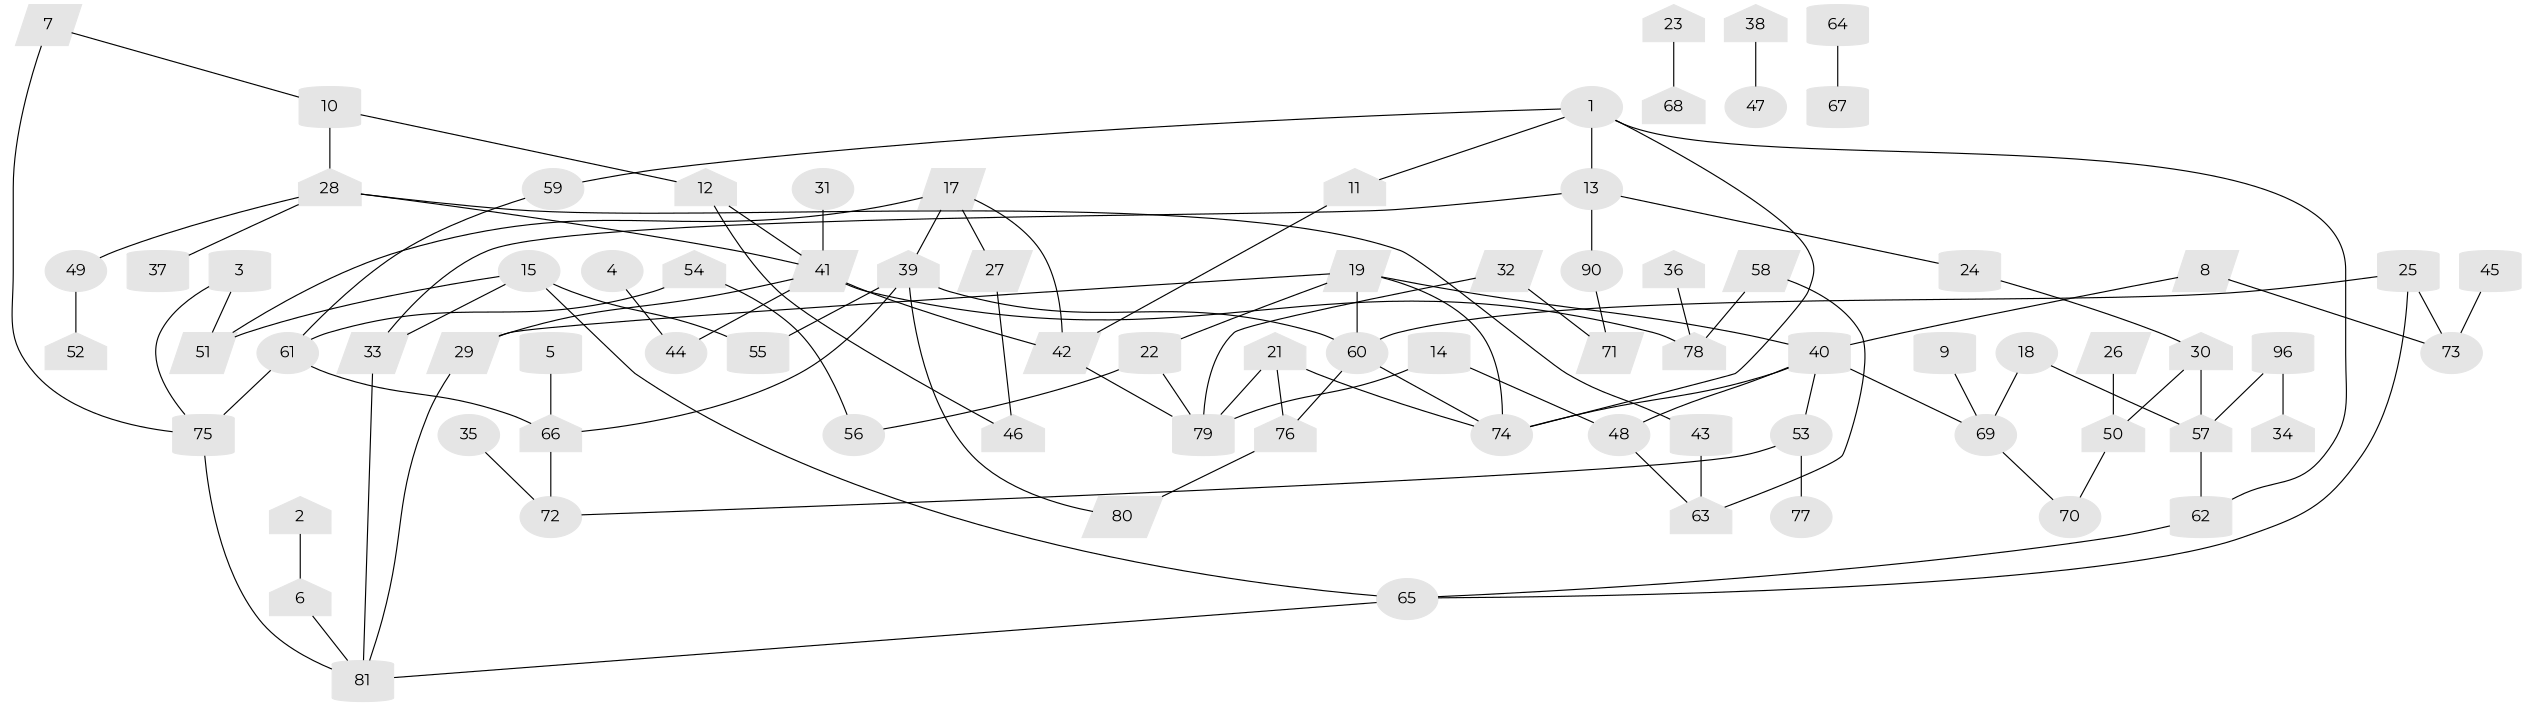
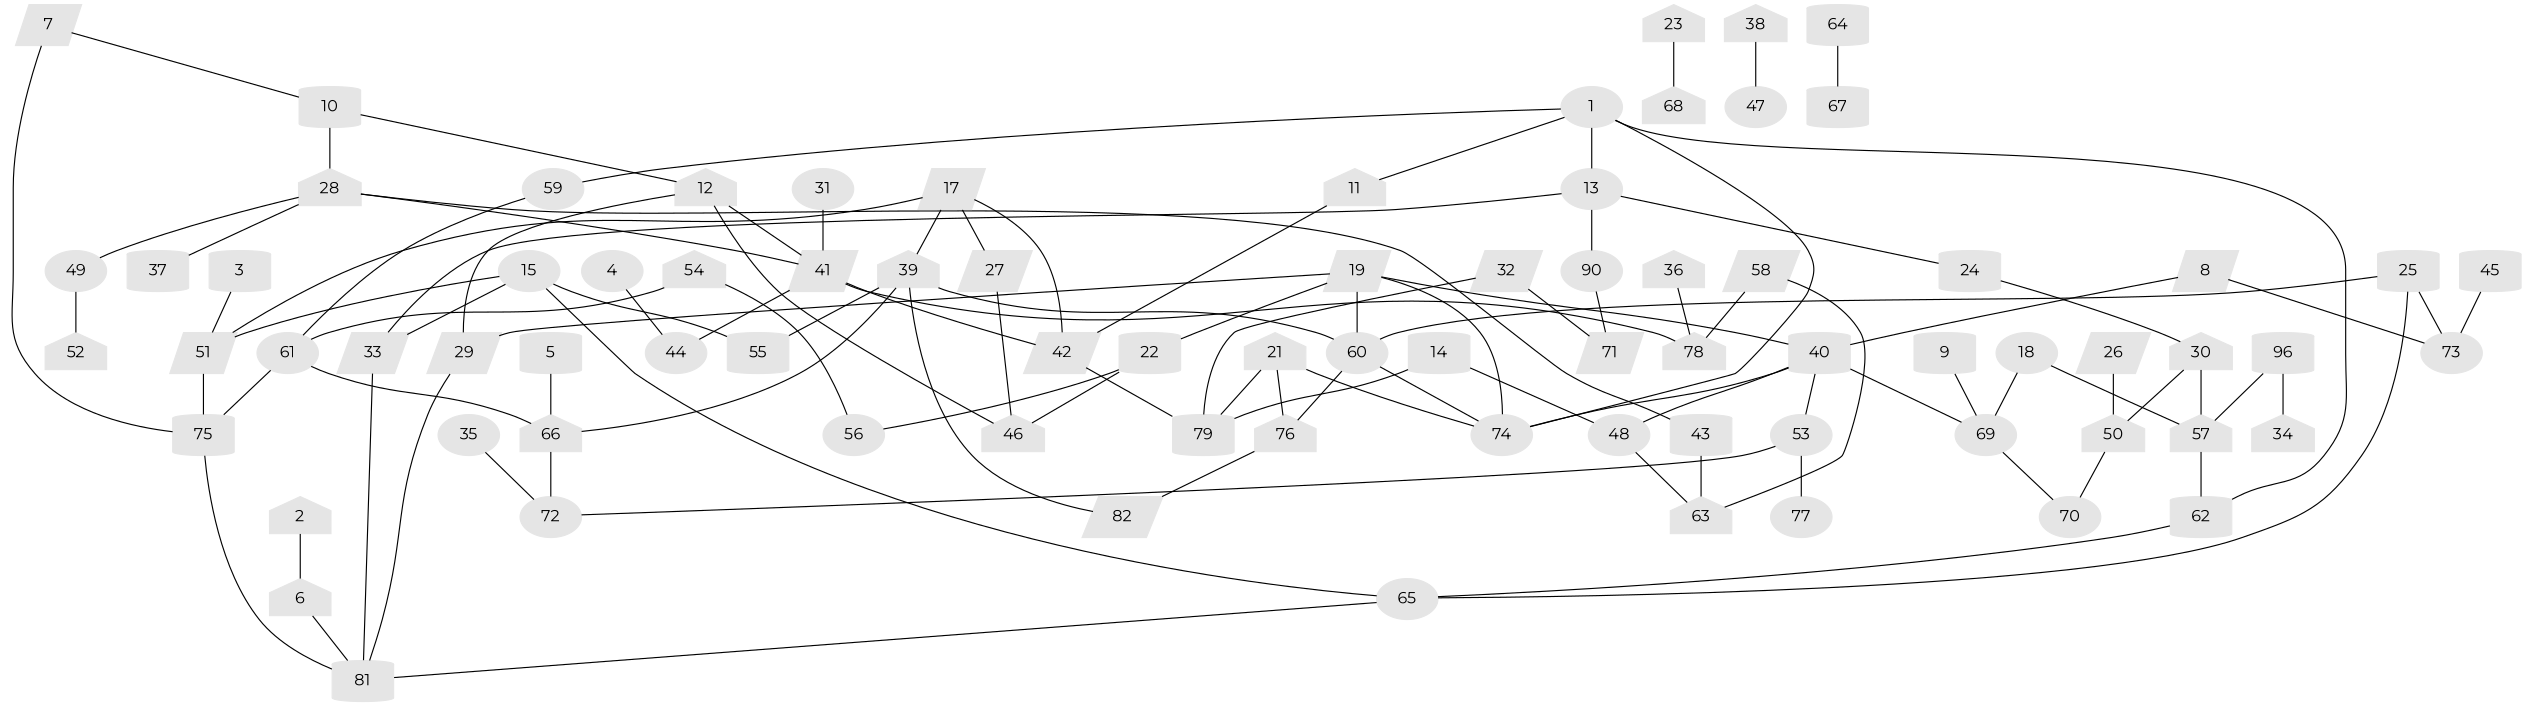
edge "41" -- "29": now "12" -- "29"
edge "3" -- "75": now "51" -- "75"
edge "22" -- "79": now "22" -- "46"
node "80": label "80" -> "82"
